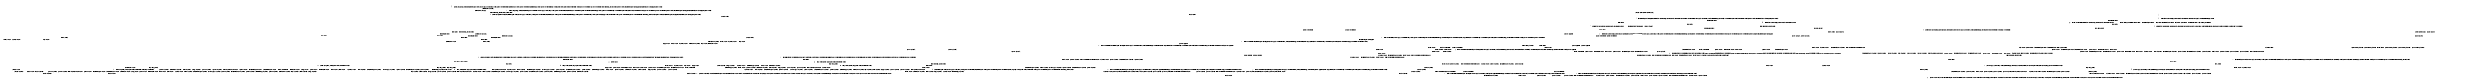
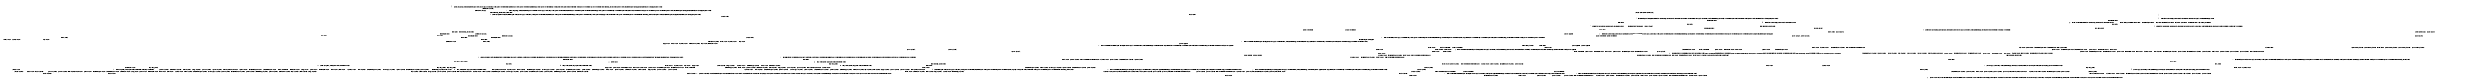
edge "g" -> "e": added, label "CH_OPEN / NO_CONN"
